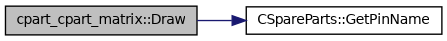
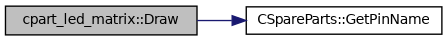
node "cpart_cpart_matrix::Draw": label "cpart_cpart_matrix::Draw" -> "cpart_led_matrix::Draw"
